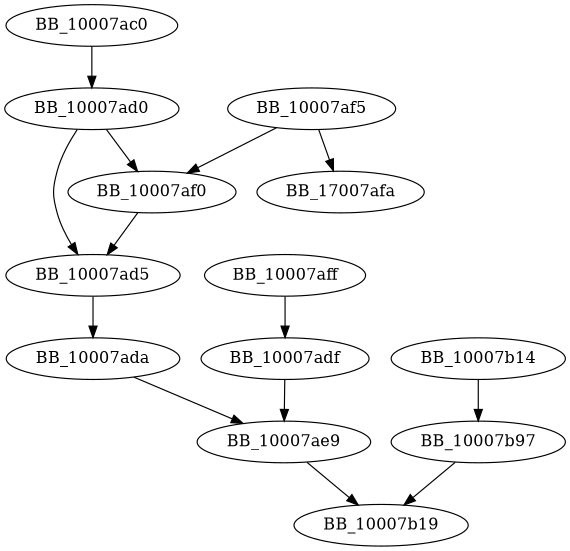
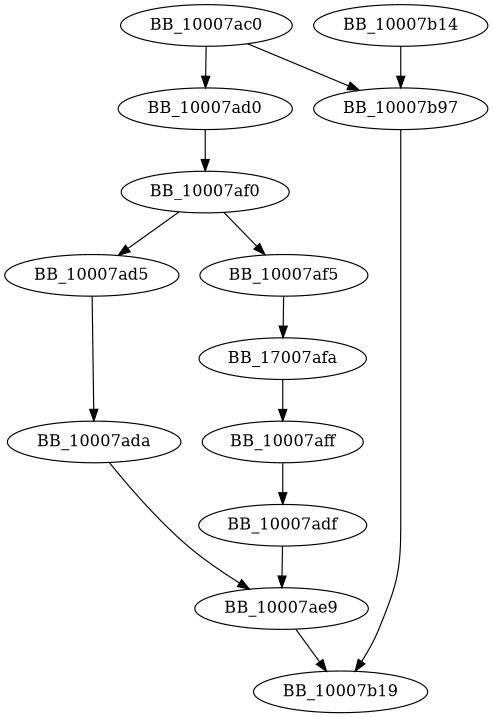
edge "BB_10007ac0" -> "BB_10007b97": added
edge "BB_10007af5" -> "BB_10007af0": reversed
edge "BB_10007ad0" -> "BB_10007ad5": removed
edge "BB_17007afa" -> "BB_10007aff": added
